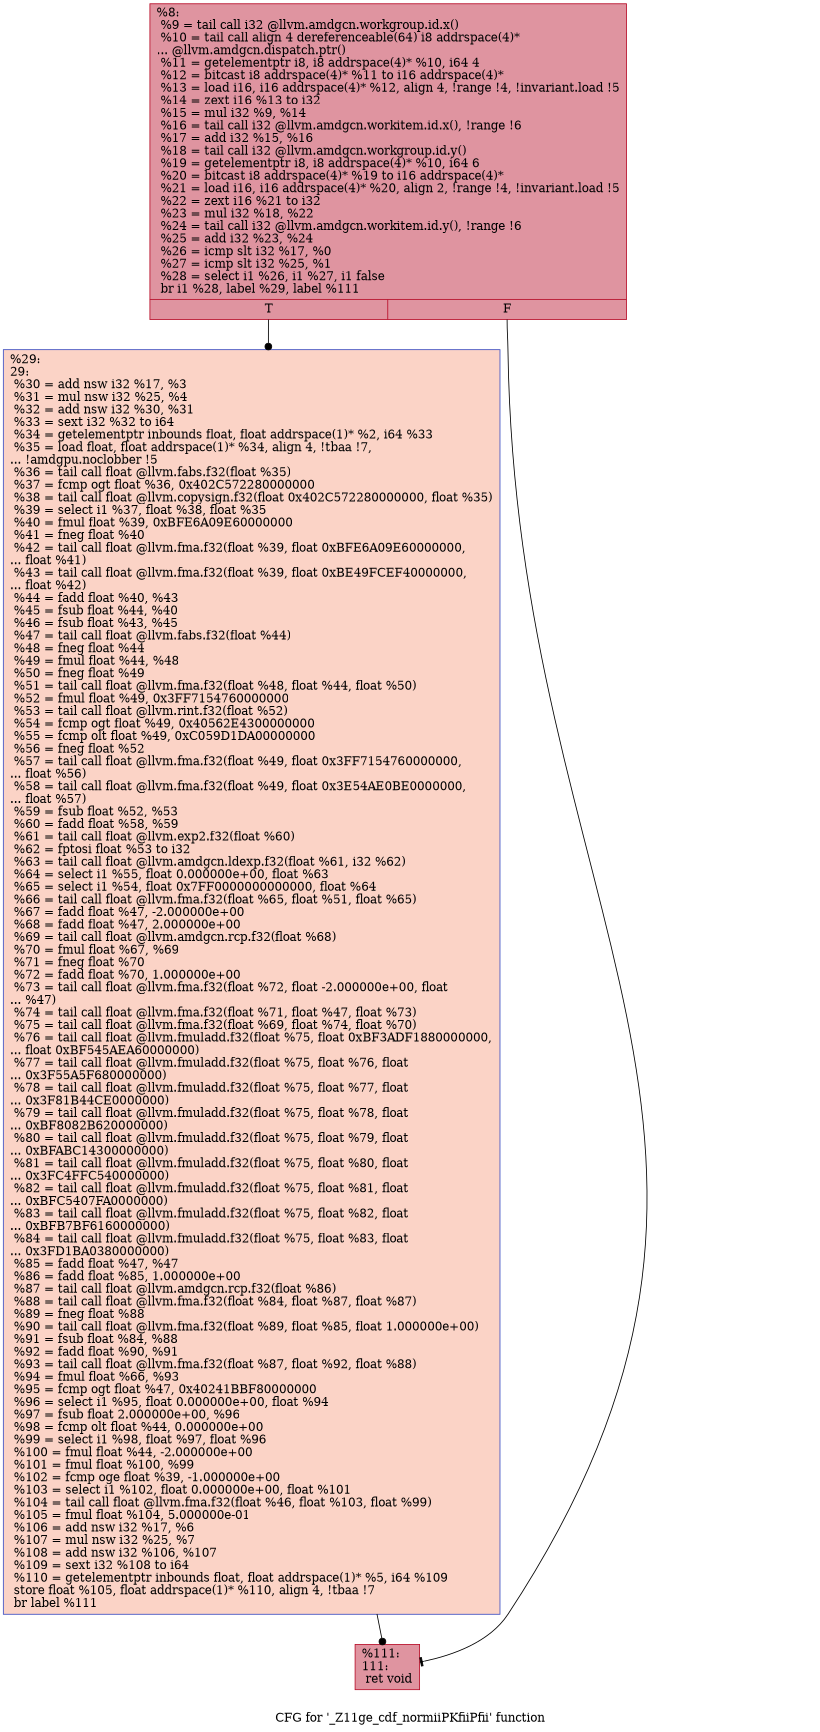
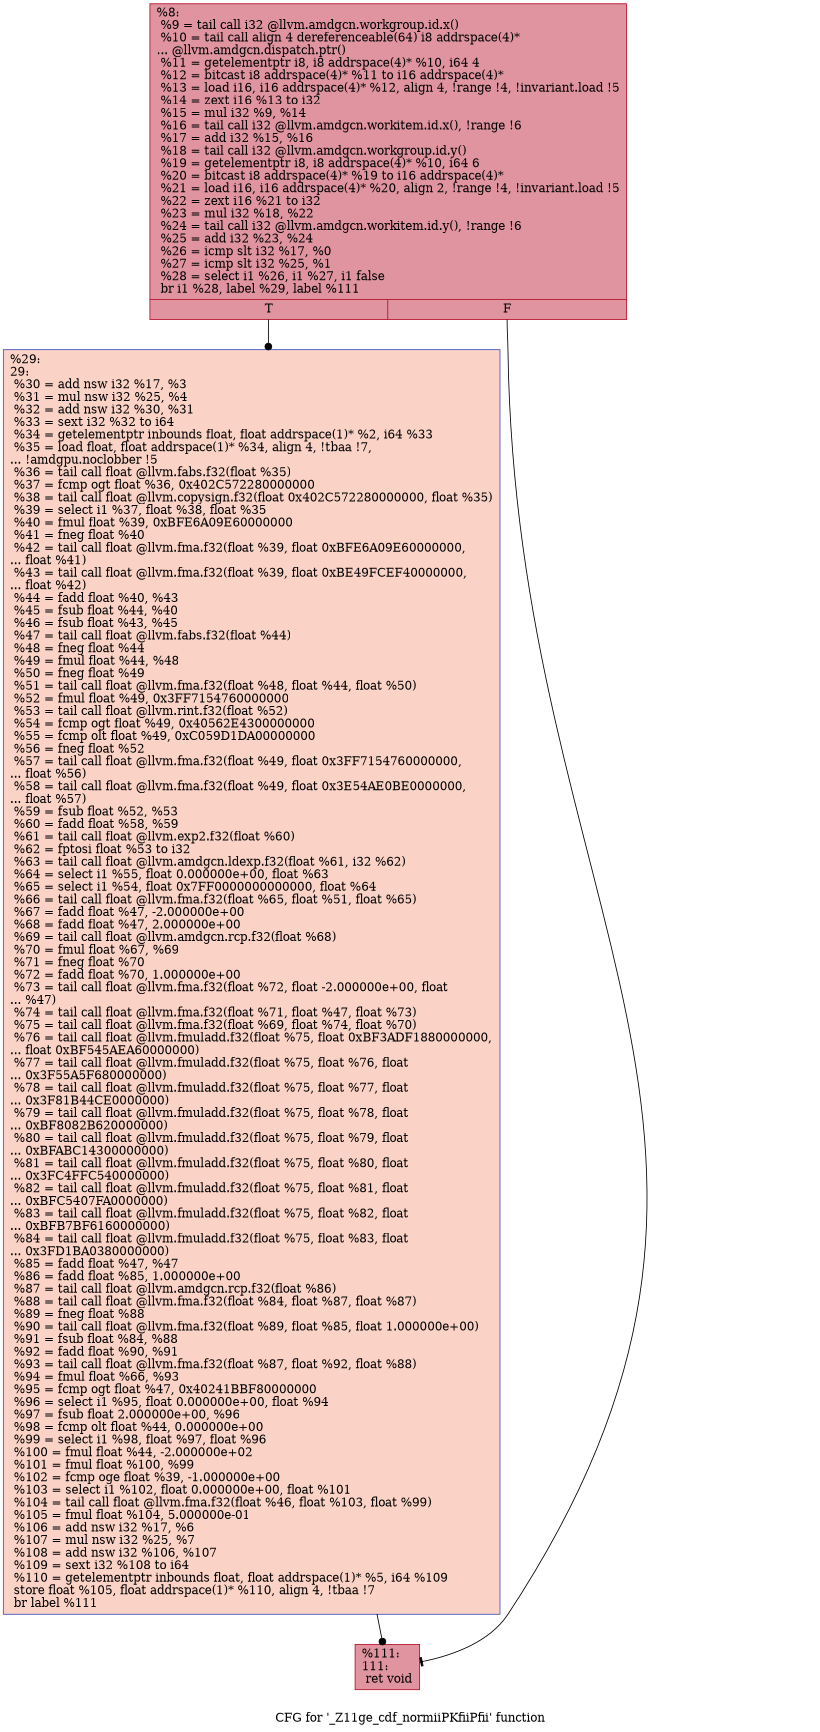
node "%29:": text "%100 = fmul float %44, -2.000000e+00" -> "%100 = fmul float %44, -2.000000e+02"
